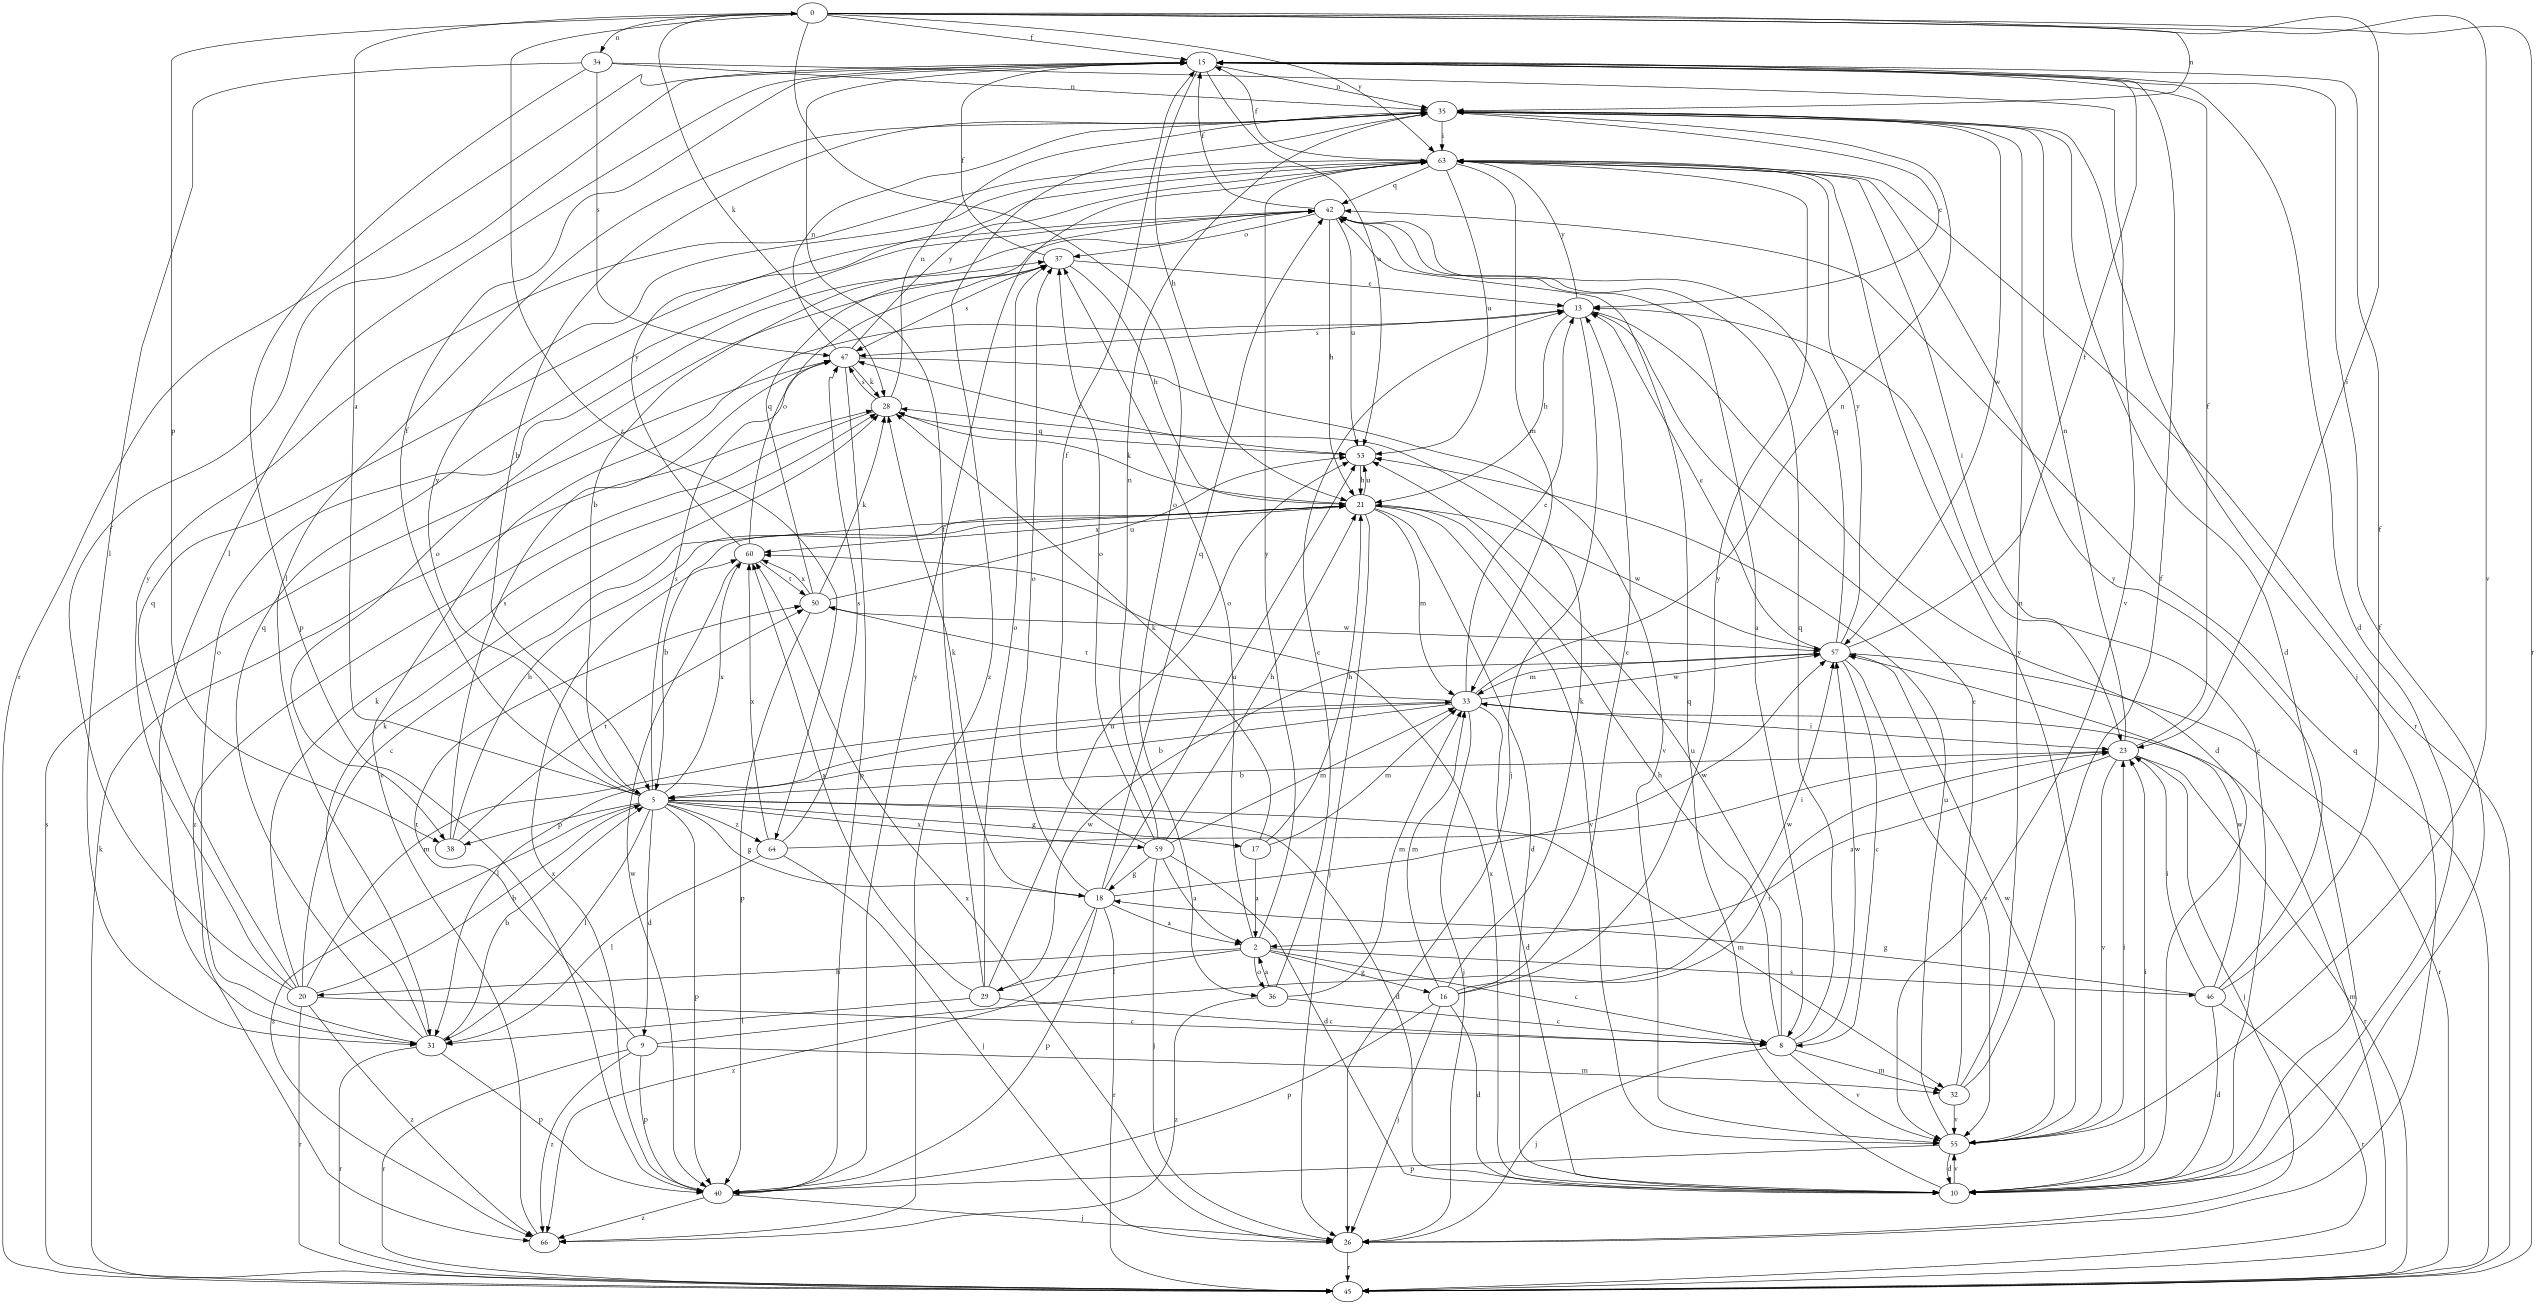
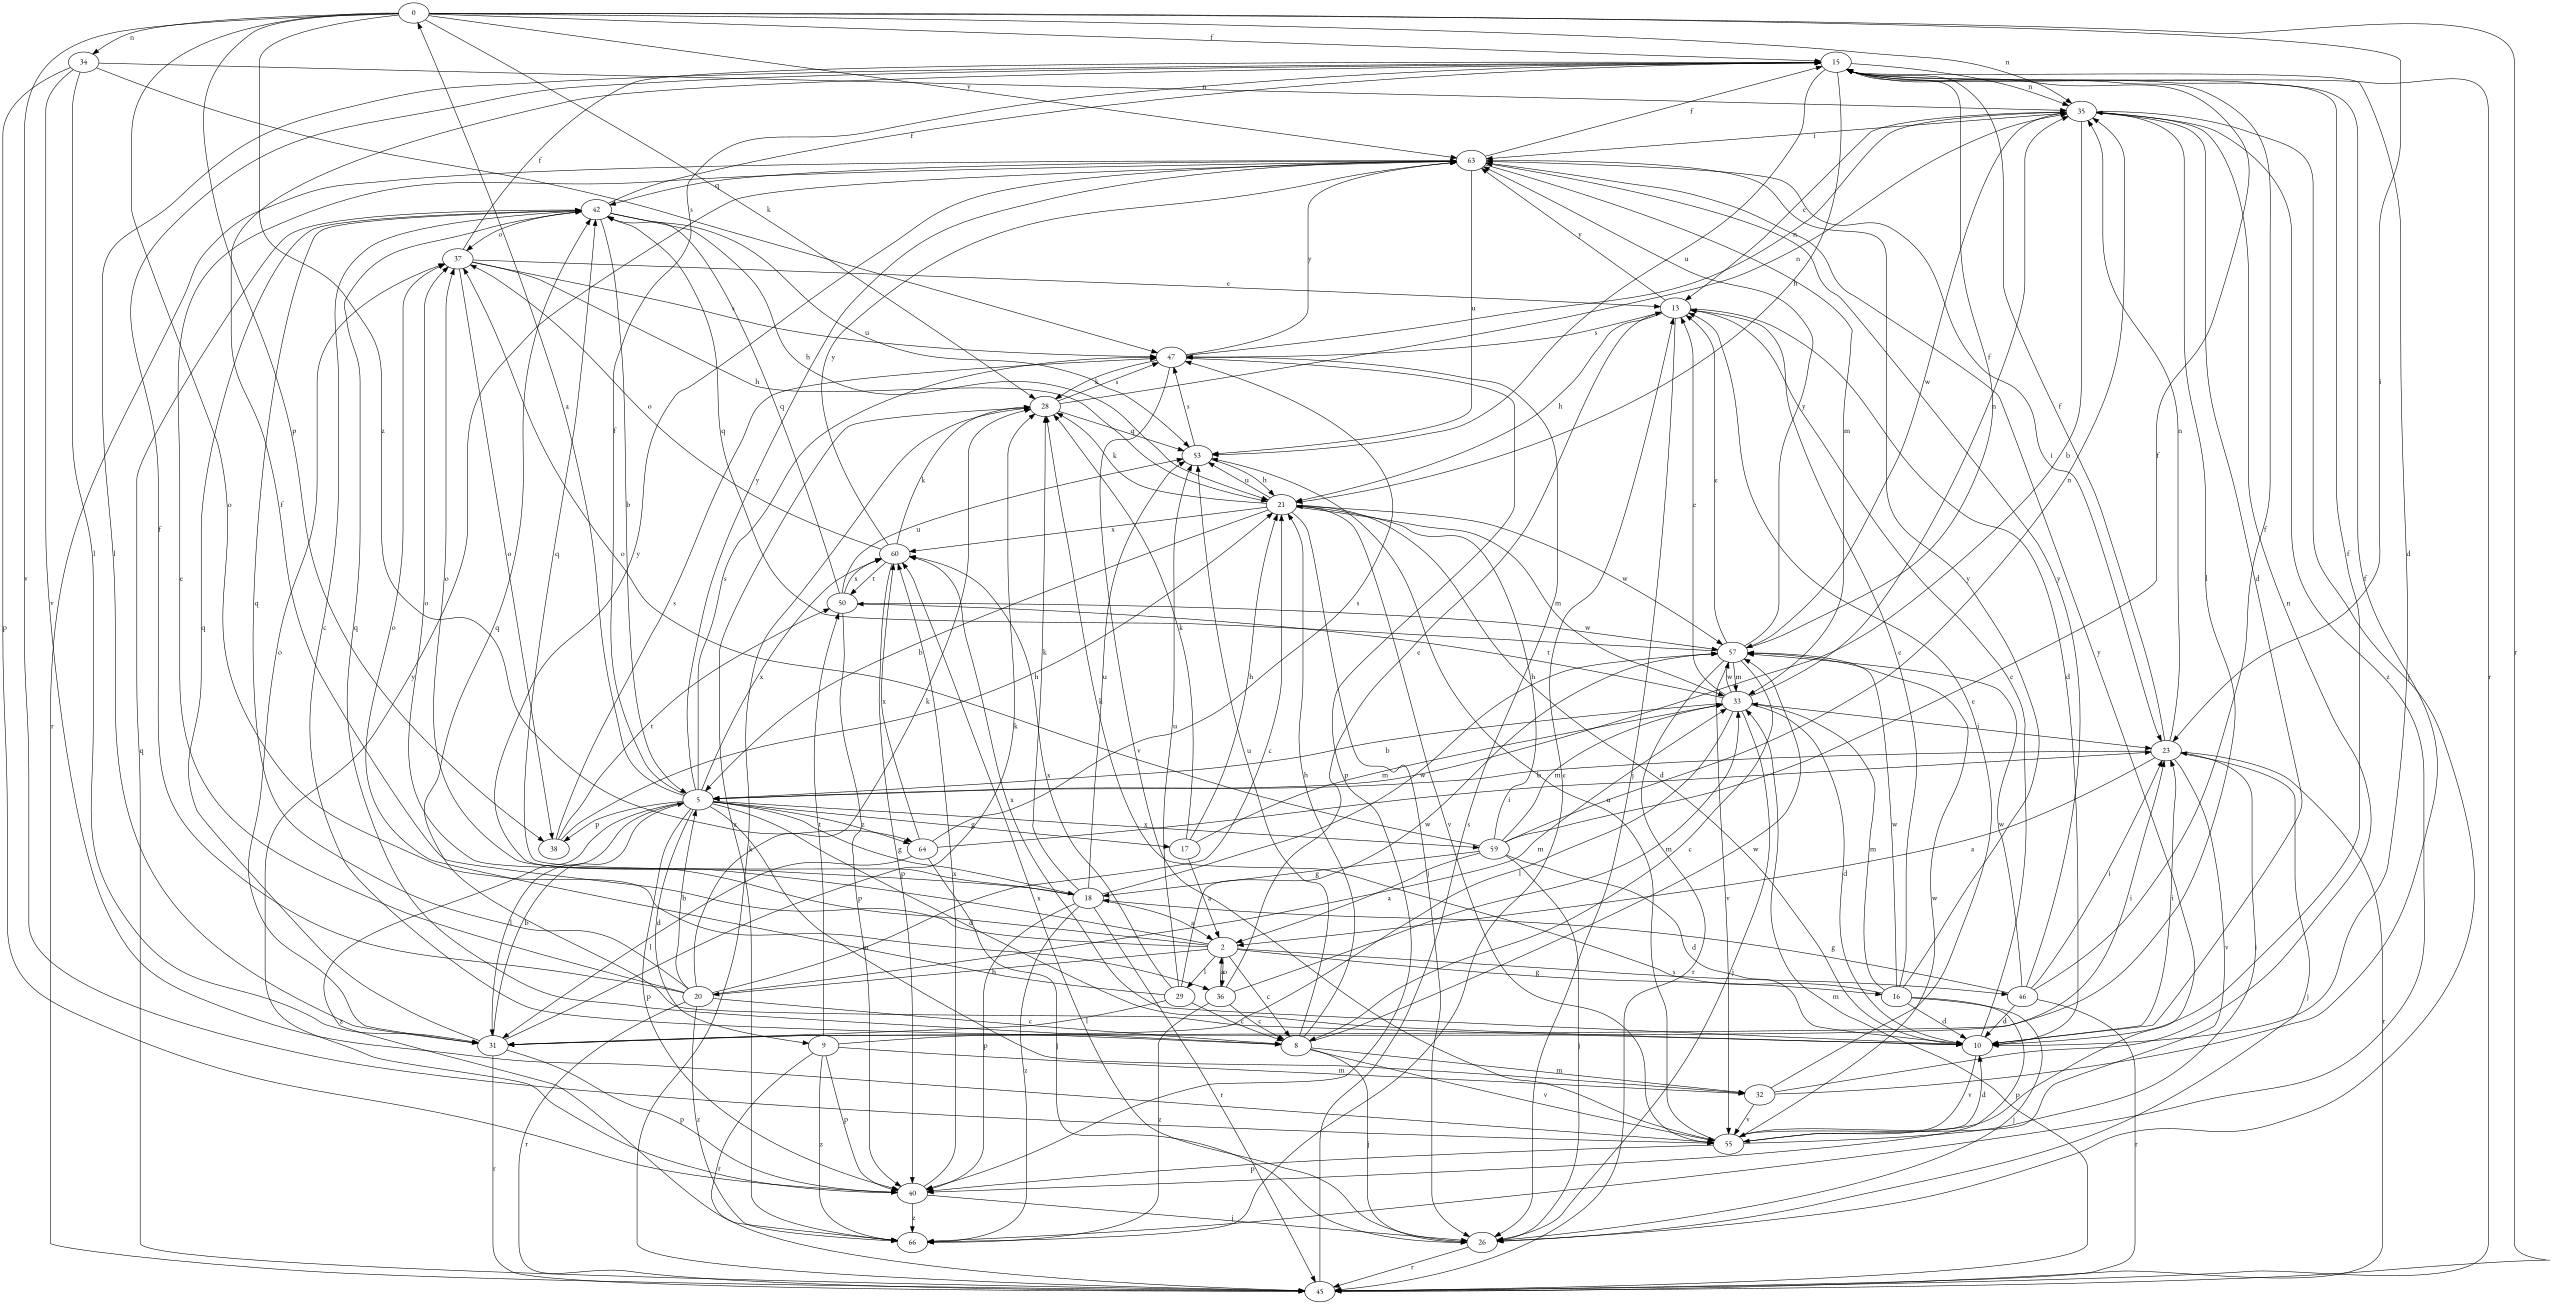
edge "29" -> "15": now "2" -> "15"
edge "50" -> "28": now "60" -> "28"
edge "20" -> "63": label "y" -> "e"
edge "42" -> "8": label "a" -> "c"
edge "60" -> "40": label "w" -> "p"
